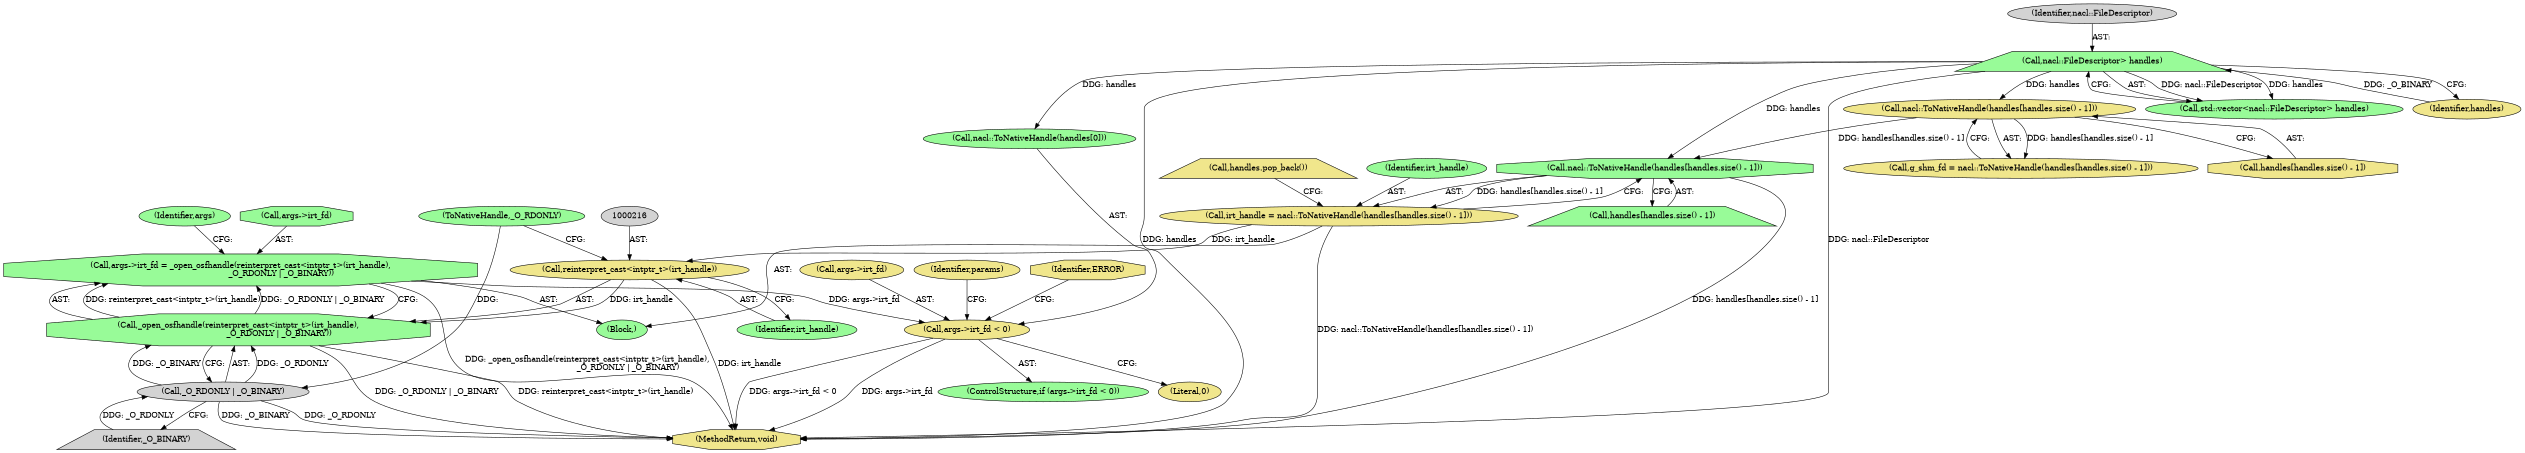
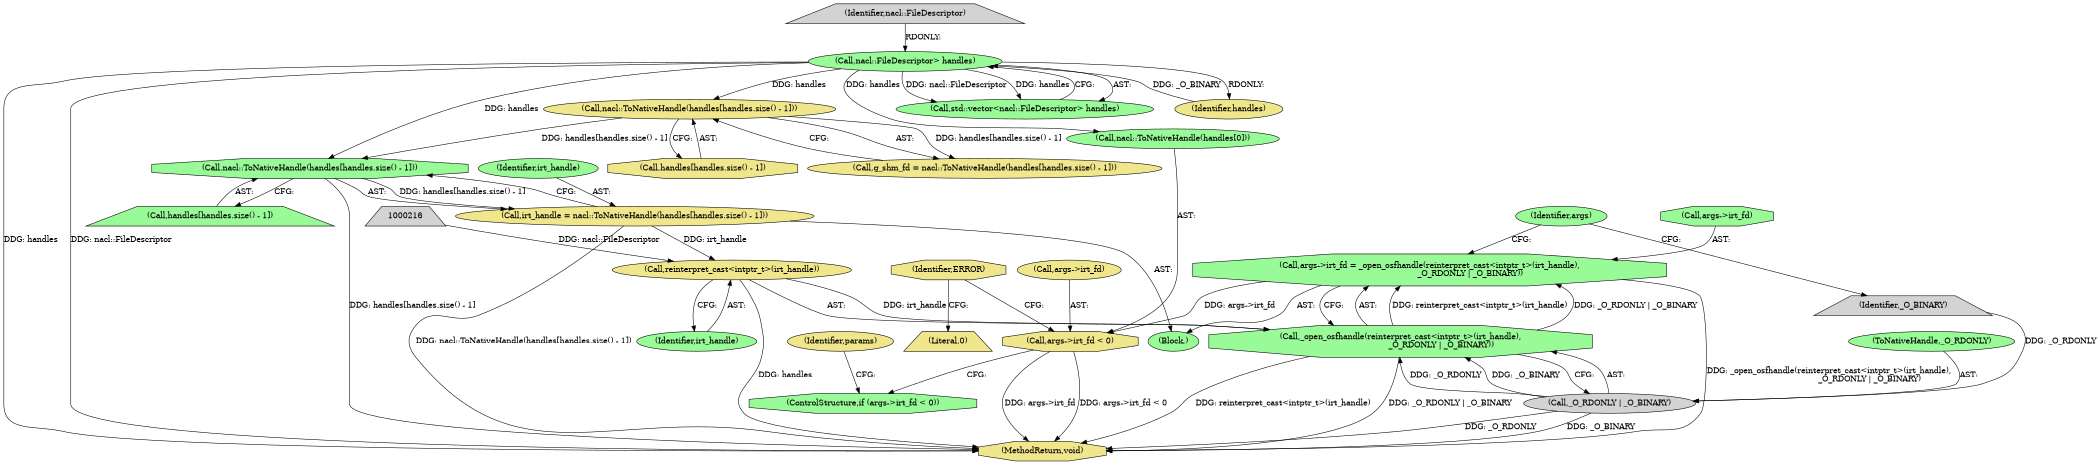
node "(Identifier,nacl::FileDescriptor)": shape ellipse -> trapezium
edge "(Identifier,nacl::FileDescriptor)" -> "(Call,nacl::FileDescriptor> handles)": label "AST: " -> "RDONLY: "
node "(Call,nacl::FileDescriptor> handles)": shape trapezium -> ellipse
edge "(Call,nacl::FileDescriptor> handles)" -> "(Identifier,handles)": label "CFG: " -> "RDONLY: "
node "(Call,handles.pop_back())": removed
node "1000216": shape ellipse -> trapezium
edge "1000216" -> "(Call,reinterpret_cast<intptr_t>(irt_handle))": label "AST: " -> "DDG: nacl::FileDescriptor"
edge "(ToNativeHandle,_O_RDONLY)" -> "(Call,reinterpret_cast<intptr_t>(irt_handle))": removed, label "CFG:"
edge "(Identifier,params)" -> "(Call,args->irt_fd < 0)": now "(Identifier,params)" -> "(ControlStructure,if (args->irt_fd < 0))"
edge "(ToNativeHandle,_O_RDONLY)" -> "(Call,_O_RDONLY | _O_BINARY)": label "DDG: " -> "AST: "
node "(Call,args->irt_fd < 0)": shape ellipse -> octagon
edge "(Call,args->irt_fd < 0)" -> "(Literal,0)": now "(Identifier,ERROR)" -> "(Literal,0)"
edge "(Call,reinterpret_cast<intptr_t>(irt_handle))" -> "(MethodReturn,void)": label "DDG: irt_handle" -> "DDG: handles"
edge "(Call,args->irt_fd < 0)" -> "(ControlStructure,if (args->irt_fd < 0))": label "AST: " -> "CFG: "
node "(ControlStructure,if (args->irt_fd < 0))": shape ellipse -> octagon
node "(Literal,0)": shape ellipse -> trapezium
edge "(Call,_O_RDONLY | _O_BINARY)" -> "(Identifier,_O_BINARY)": now "(Identifier,args)" -> "(Identifier,_O_BINARY)"
